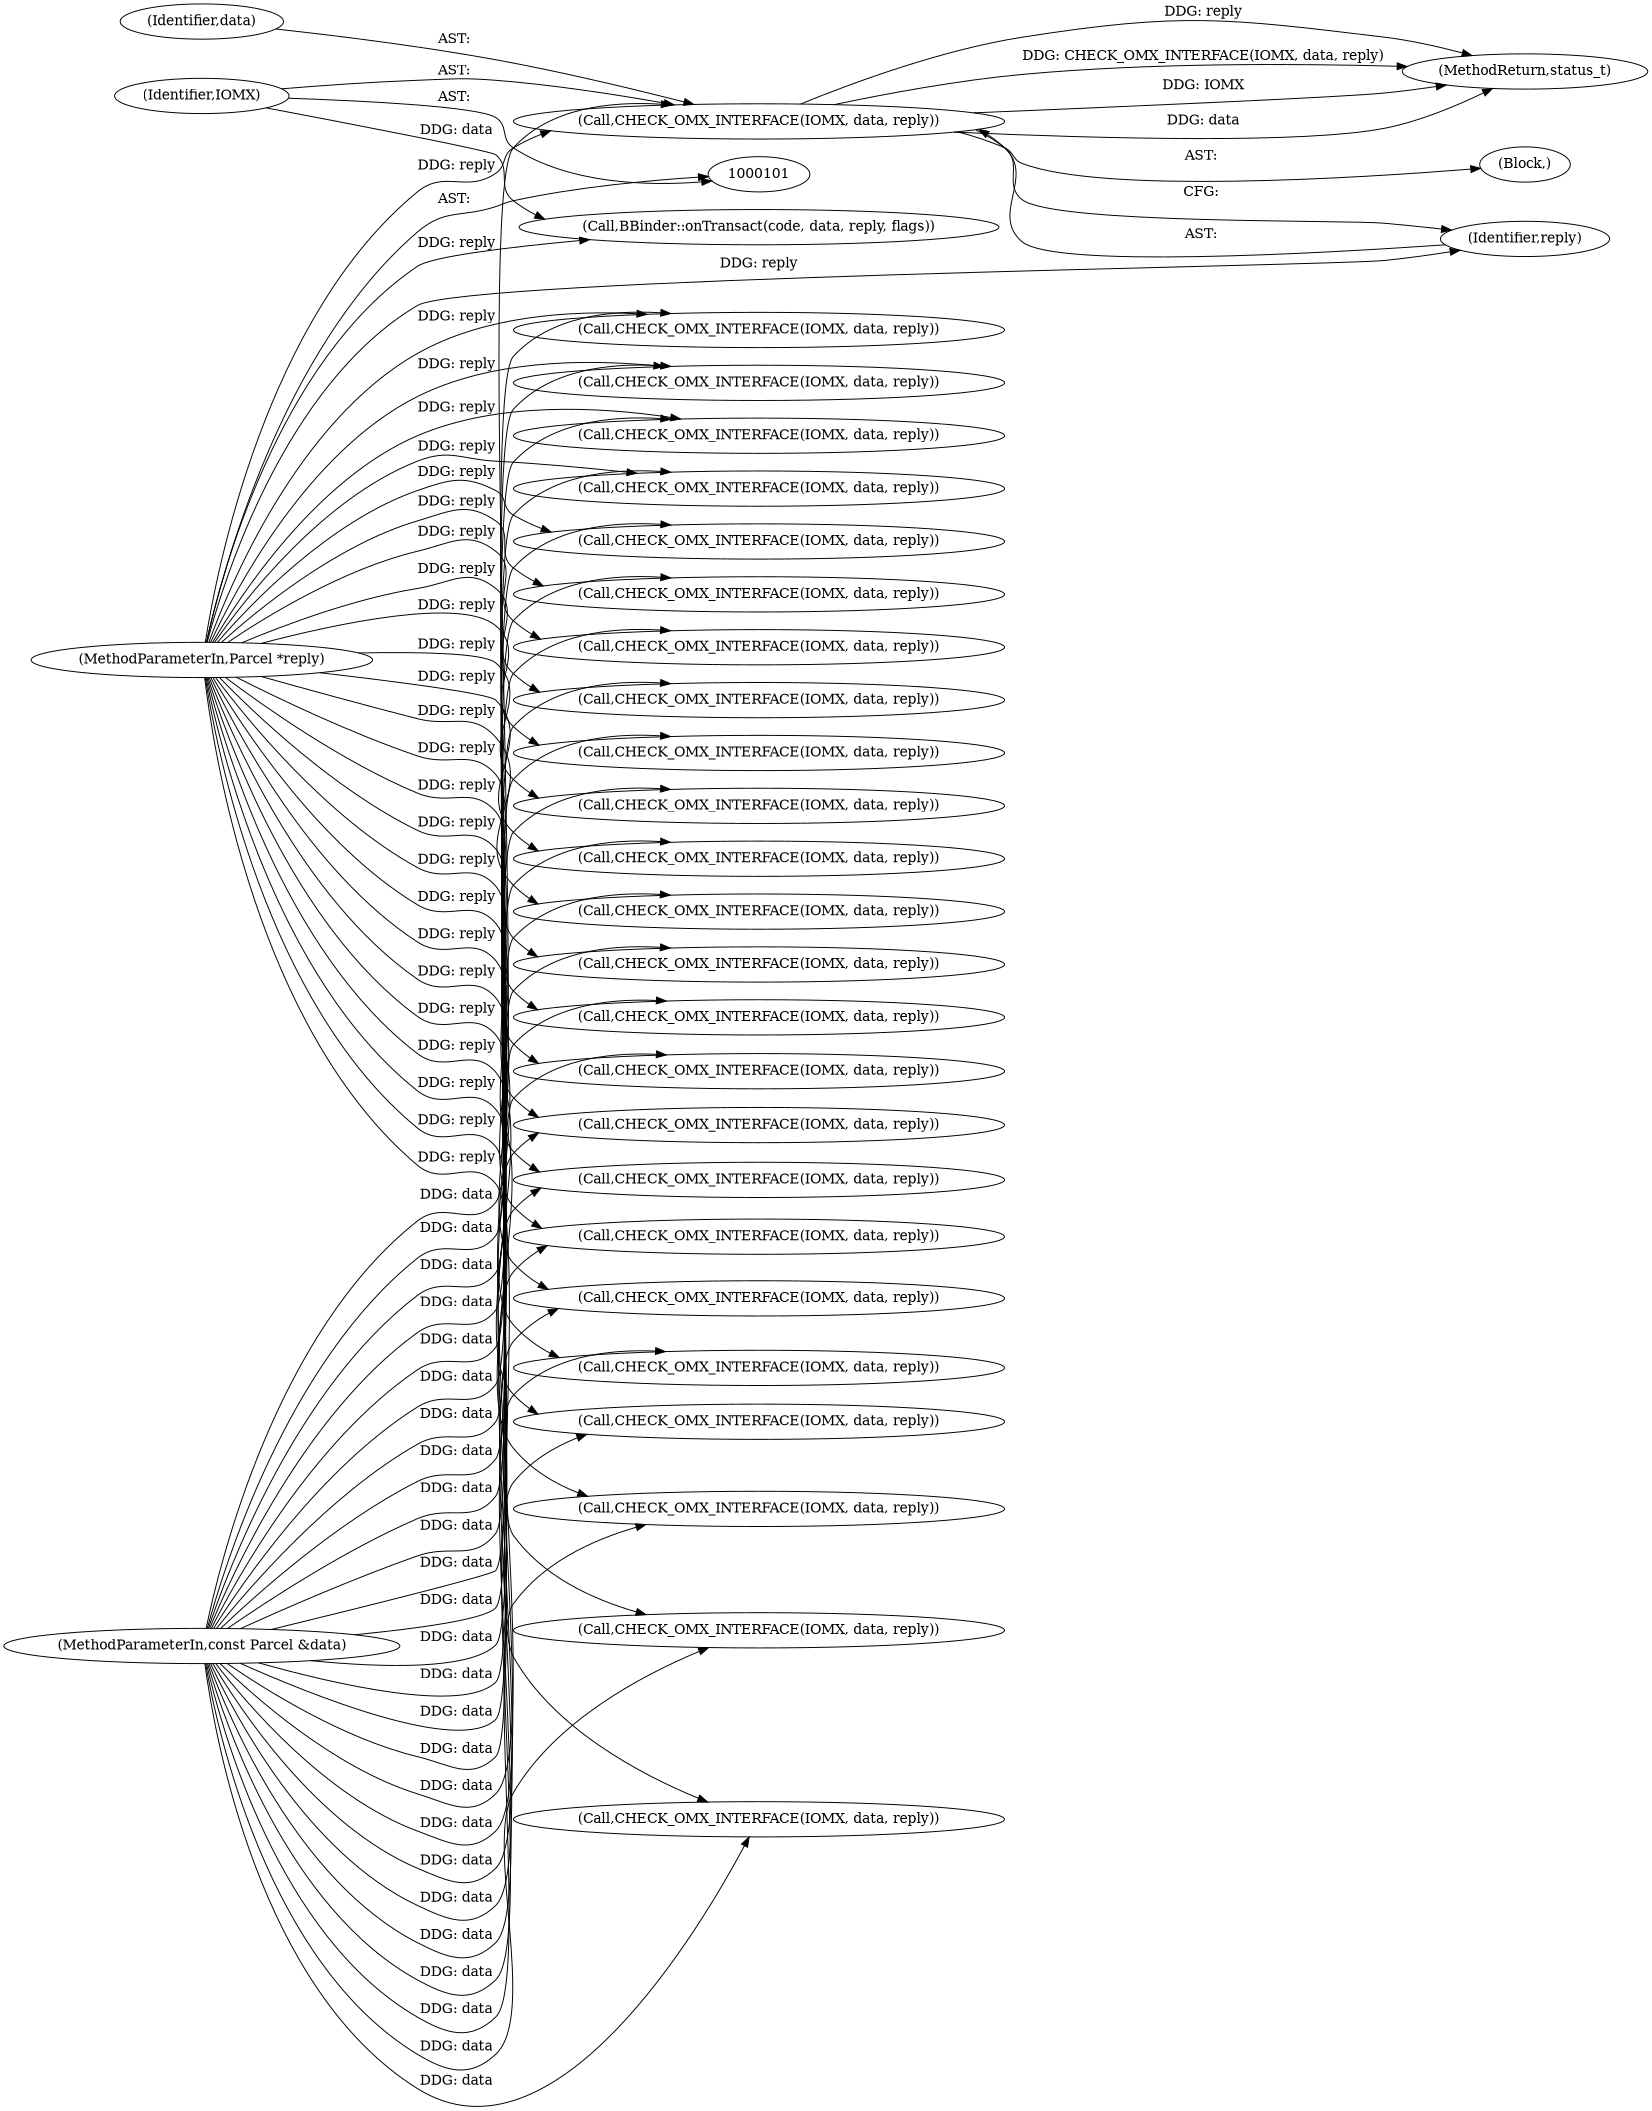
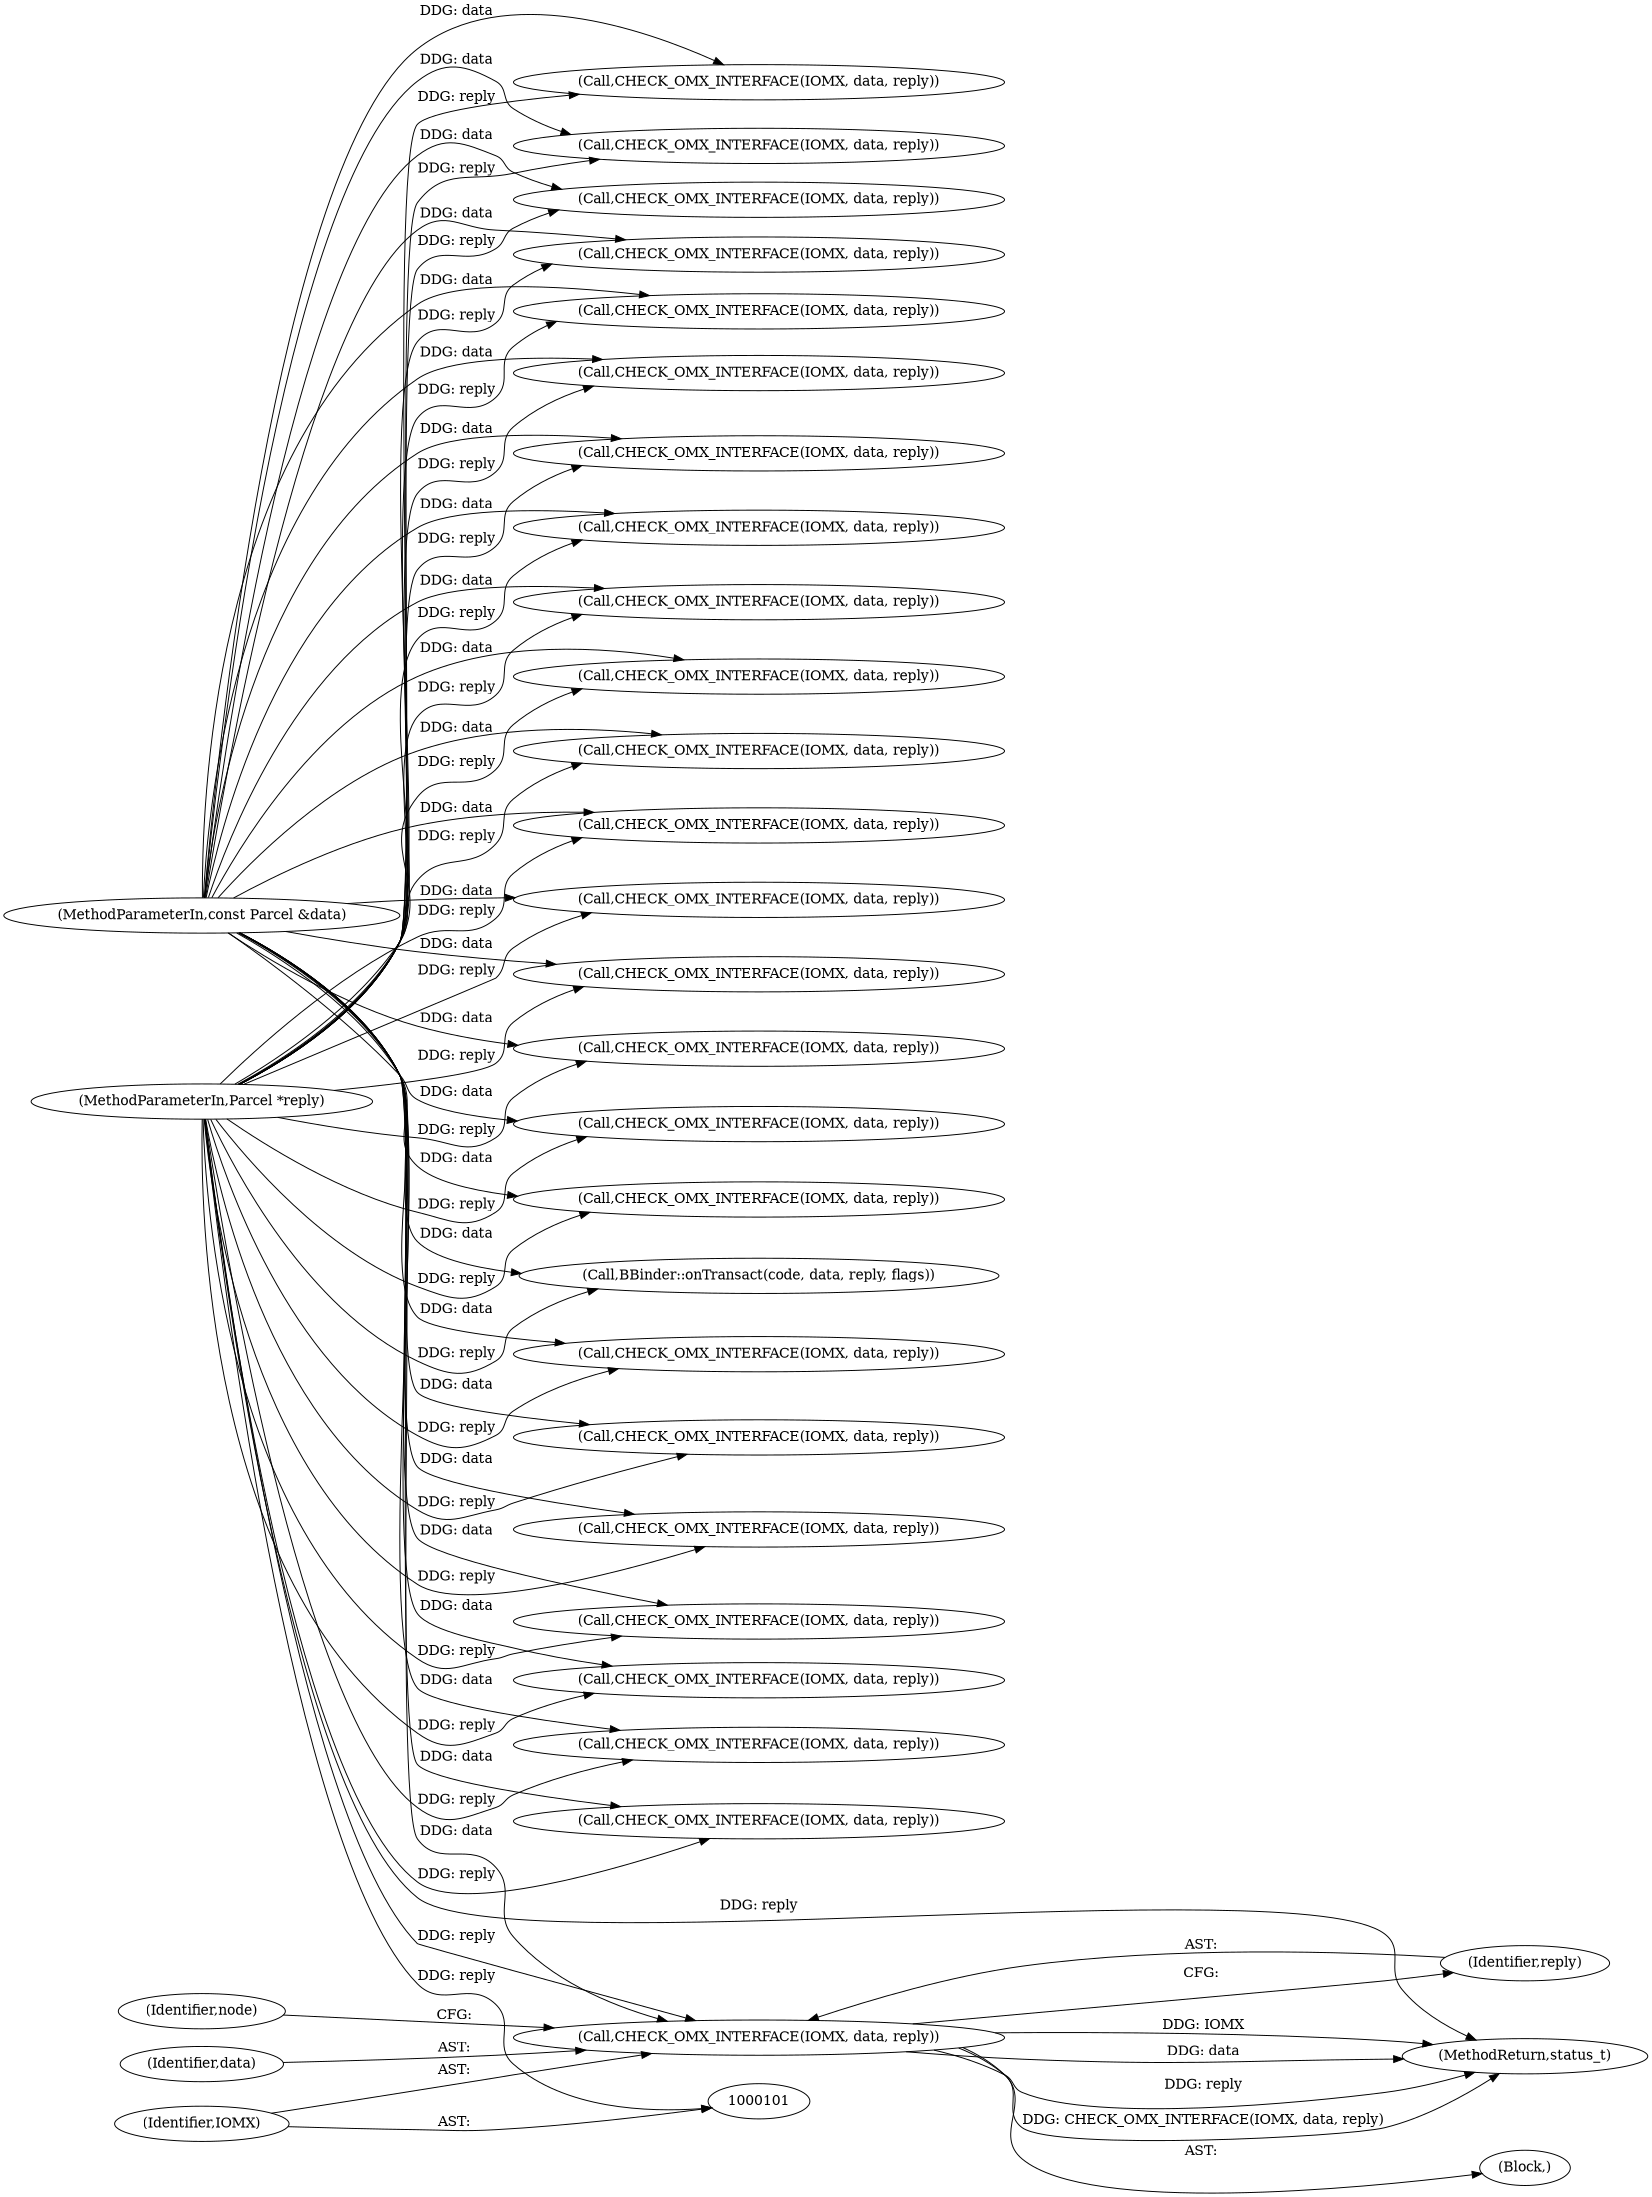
edge "(Identifier,IOMX)" -> "(Call,BBinder::onTransact(code, data, reply, flags))": now "(MethodParameterIn,const Parcel &data)" -> "(Call,BBinder::onTransact(code, data, reply, flags))"
edge "(MethodParameterIn,Parcel *reply)" -> "1000101": label "AST: " -> "DDG: reply"
edge "(MethodParameterIn,Parcel *reply)" -> "(Identifier,reply)": now "(MethodParameterIn,Parcel *reply)" -> "(MethodReturn,status_t)"
node "(Identifier,node)": added
